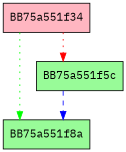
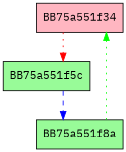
edge "BB75a551f34" -> "BB75a551f8a": reversed
